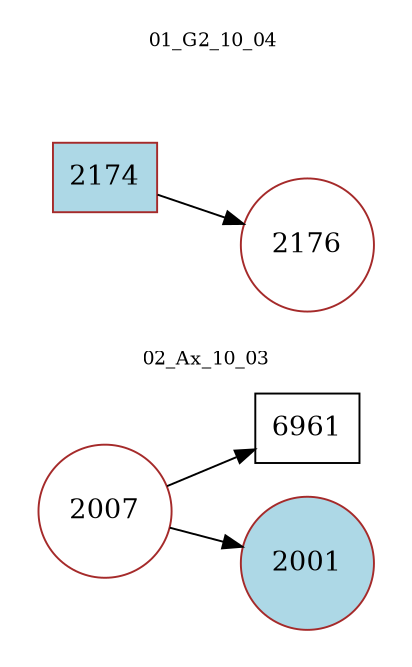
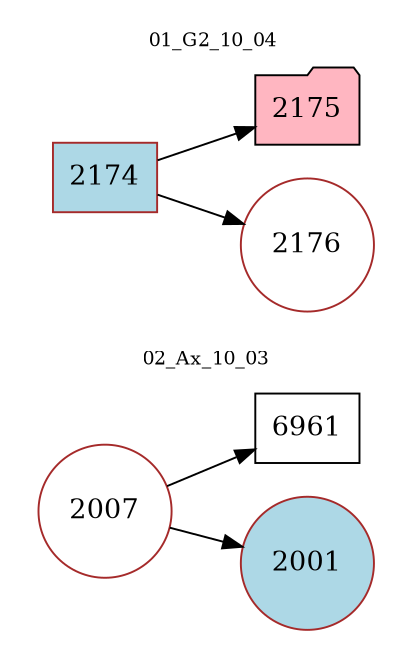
node "2175": added
